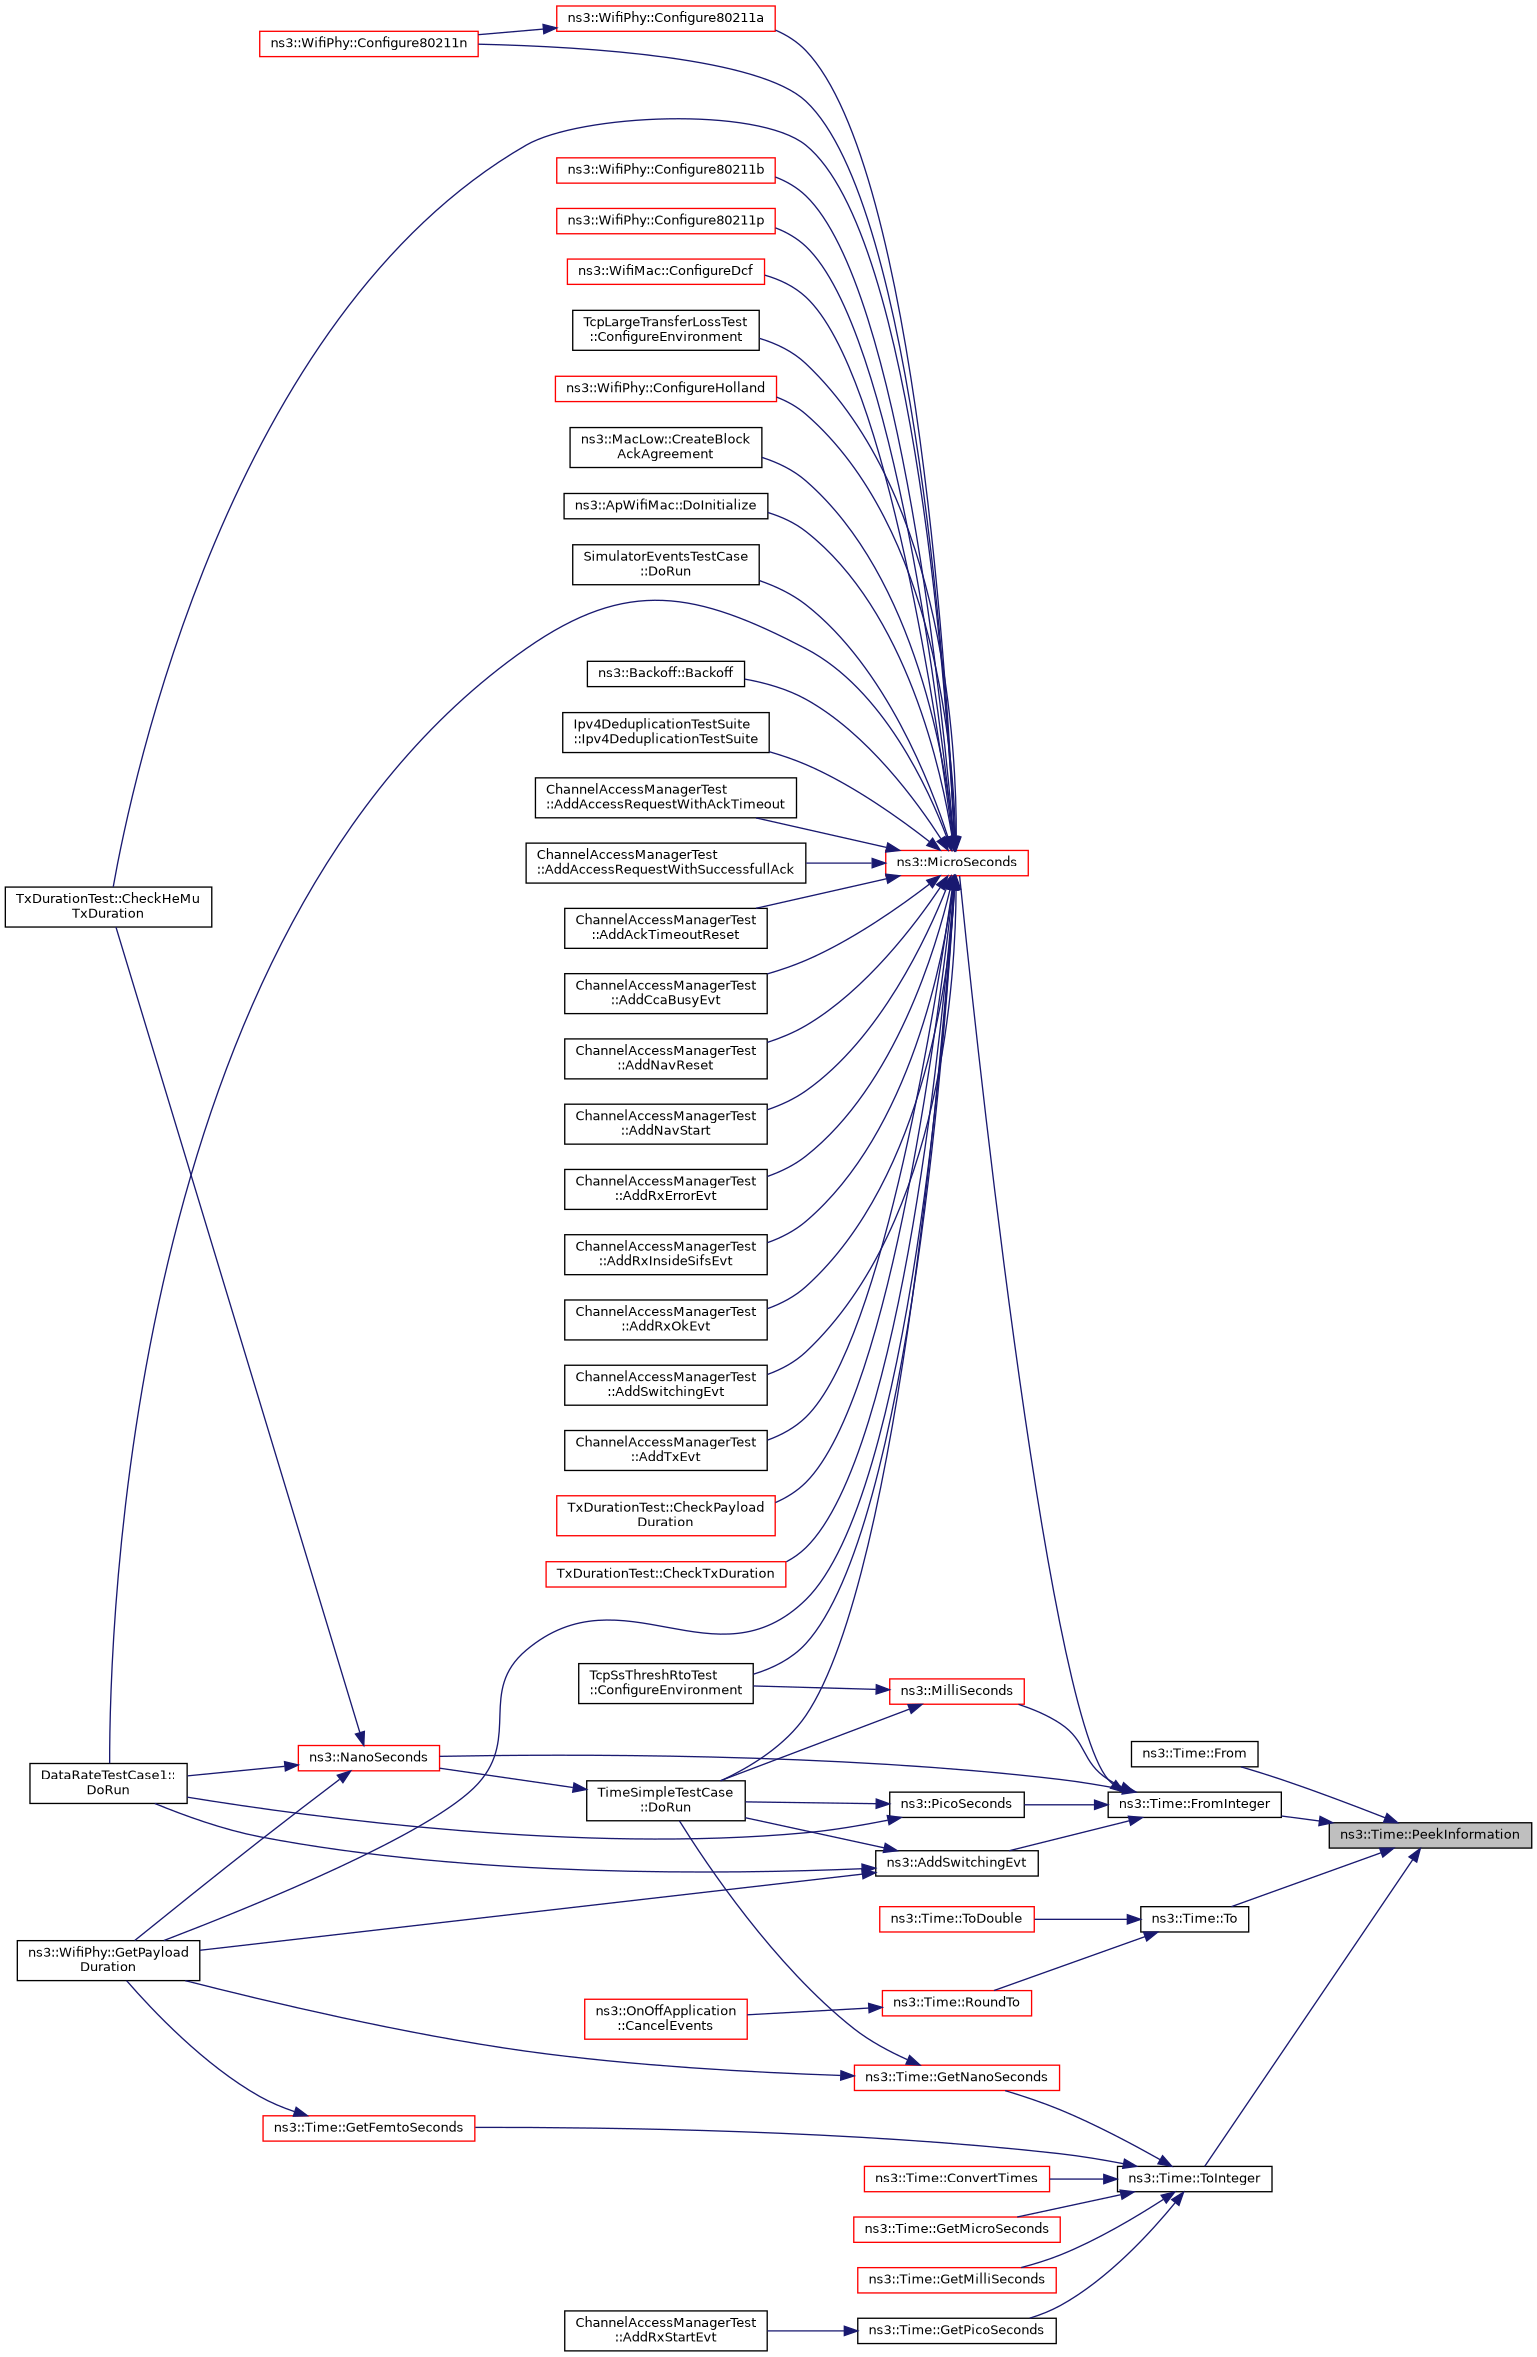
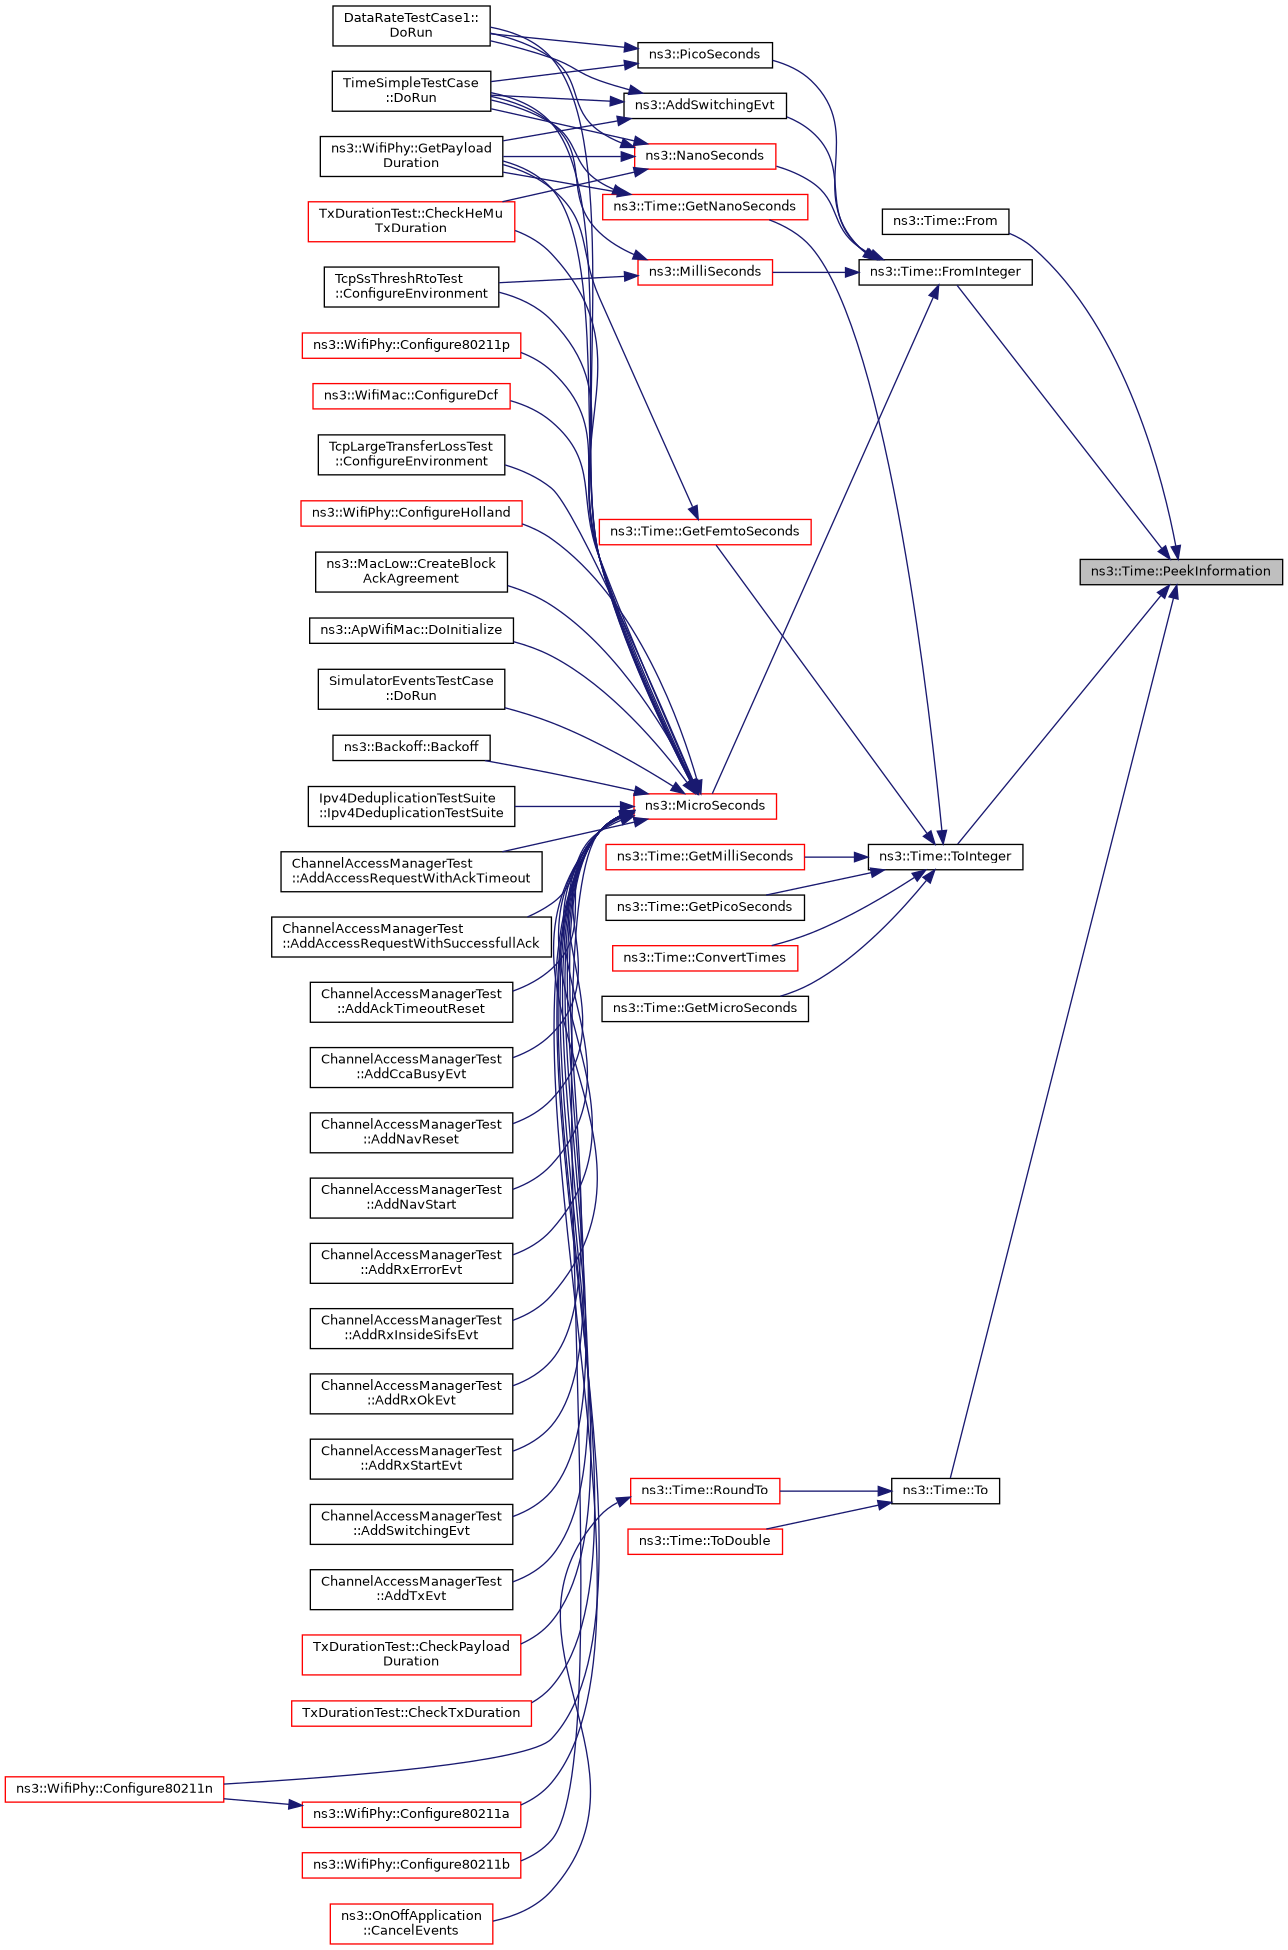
node "TxDurationTest::CheckHeMu TxDuration": color black -> red
edge "ns3::NanoSeconds" -> "TimeSimpleTestCase ::DoRun": reversed
node "ns3::Time::GetMicroSeconds": color red -> black
edge "ChannelAccessManagerTest ::AddRxStartEvt" -> "ns3::Time::GetPicoSeconds": now "ChannelAccessManagerTest ::AddRxStartEvt" -> "ns3::MicroSeconds"
